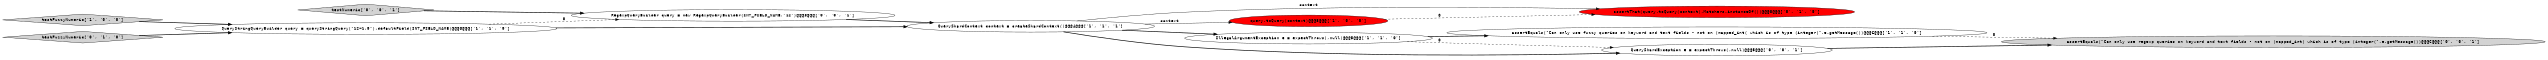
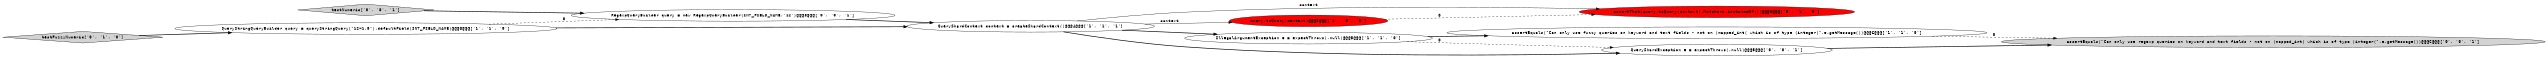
node "testFuzzyNumeric['1', '0', '0']": removed
